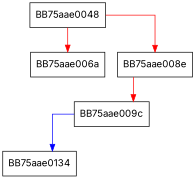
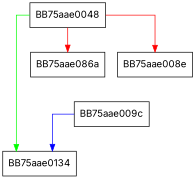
node "BB75aae006a": label "BB75aae006a" -> "BB75aae086a"
edge "BB75aae0048" -> "BB75aae0134": added
edge "BB75aae008e" -> "BB75aae009c": removed
